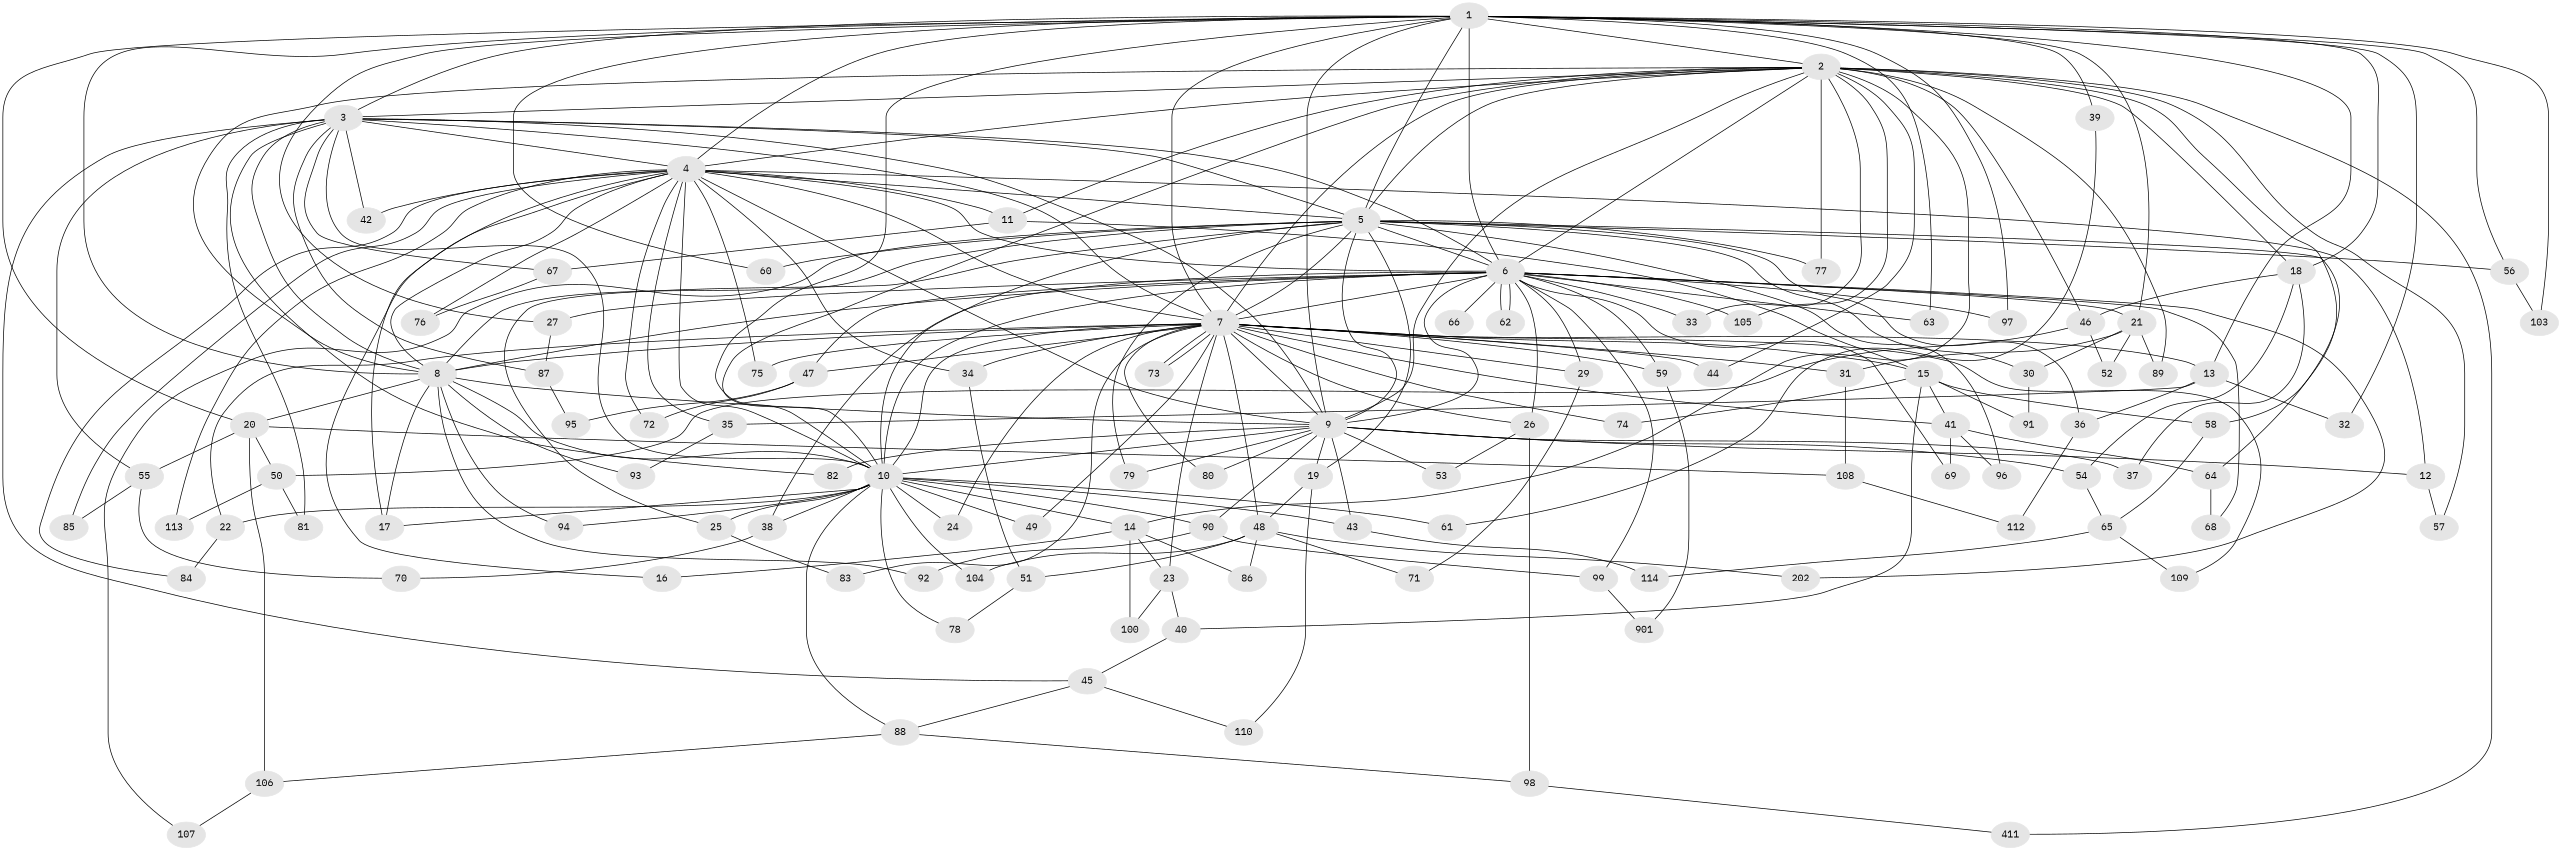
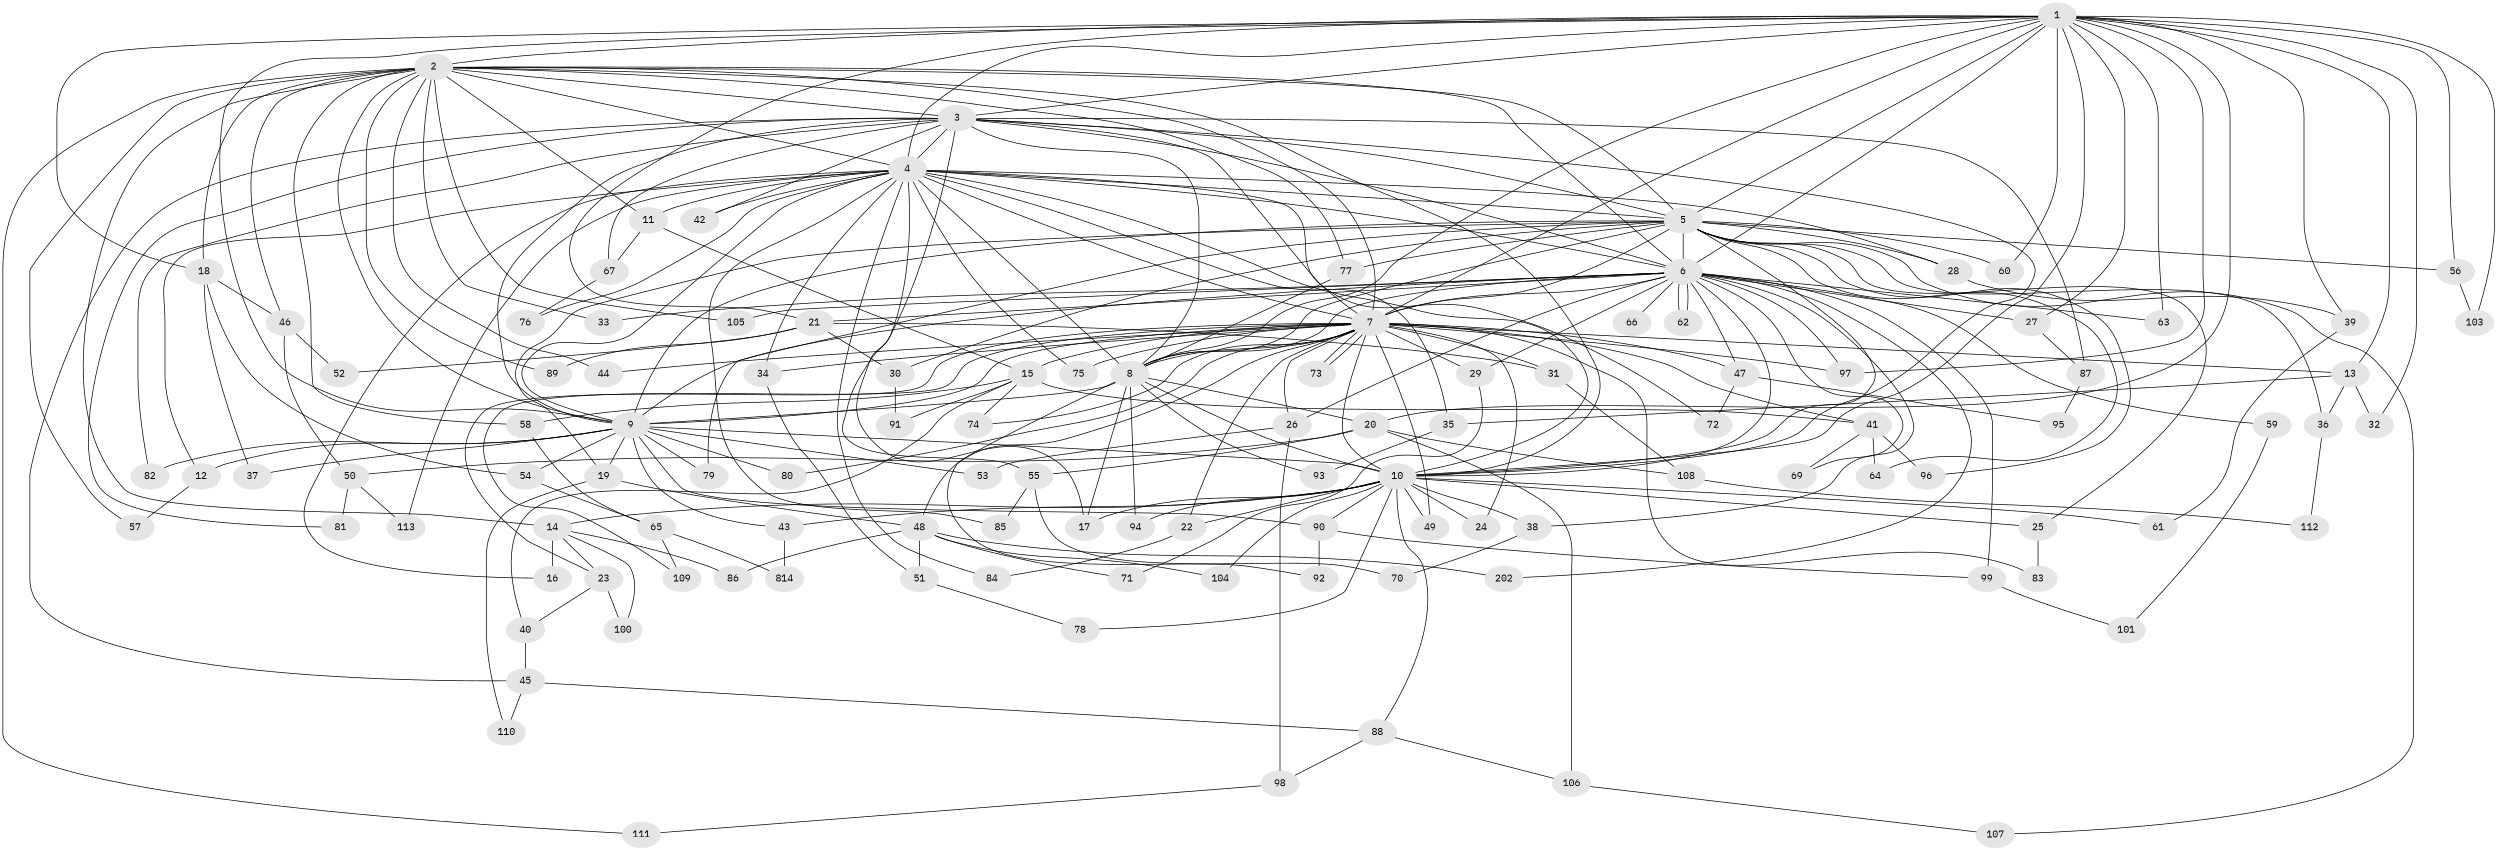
edge "2" -- "8": now "77" -- "8"
node "28": added
edge "7" -- "59": now "7" -- "97"
node "68": removed
node "114": label "114" -> "814"
node "901": label "901" -> "101"
node "411": label "411" -> "111"
